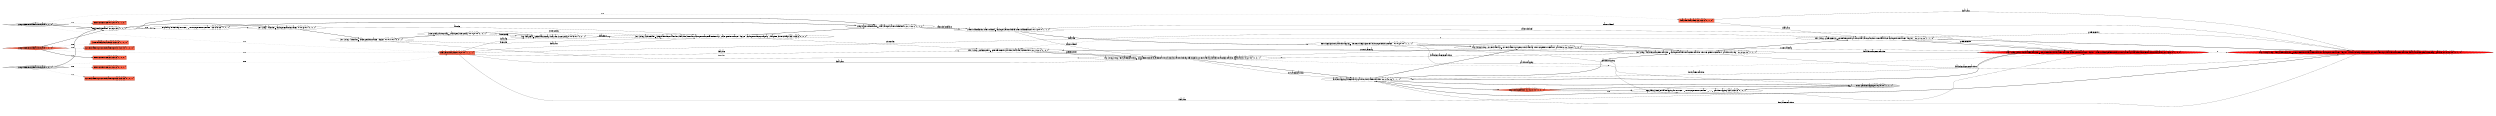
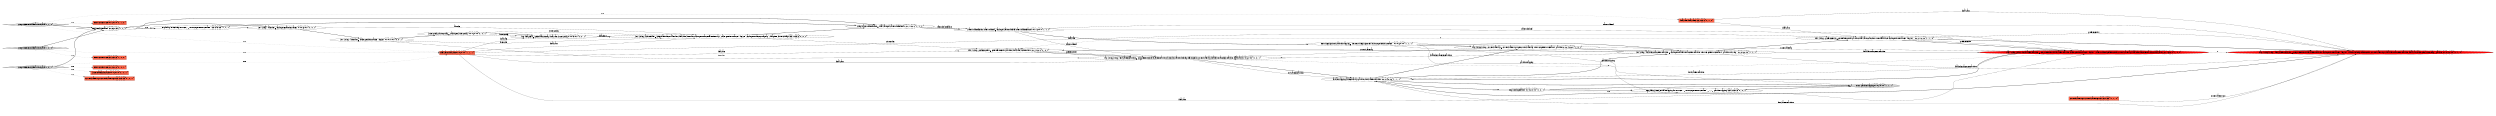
node "ClusterDataCache cache@@@2@@@['1', '0', '0']": removed
node "computeBestPossiblePartitionState['1', '0', '0']": fillcolor tomato -> lightgray
node "CurrentStateOutput currentStateOutput@@@2@@@['1', '0', '0']": removed
edge "computeBestPossiblePartitionState['1', '0', '0']" -> "Resource resource@@@2@@@['1', '0', '0']": style bold -> dotted
node "ClusterDataCache cache@@@2@@@['0', '0', '1']": added
node "LOG.isDebugEnabled()@@@21@@@['0', '0', '1']": fillcolor tomato -> white
node "CurrentStateOutput currentStateOutput@@@2@@@['0', '1', '0']": added
